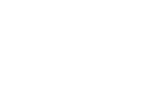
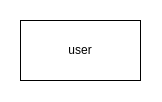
node "user": added
